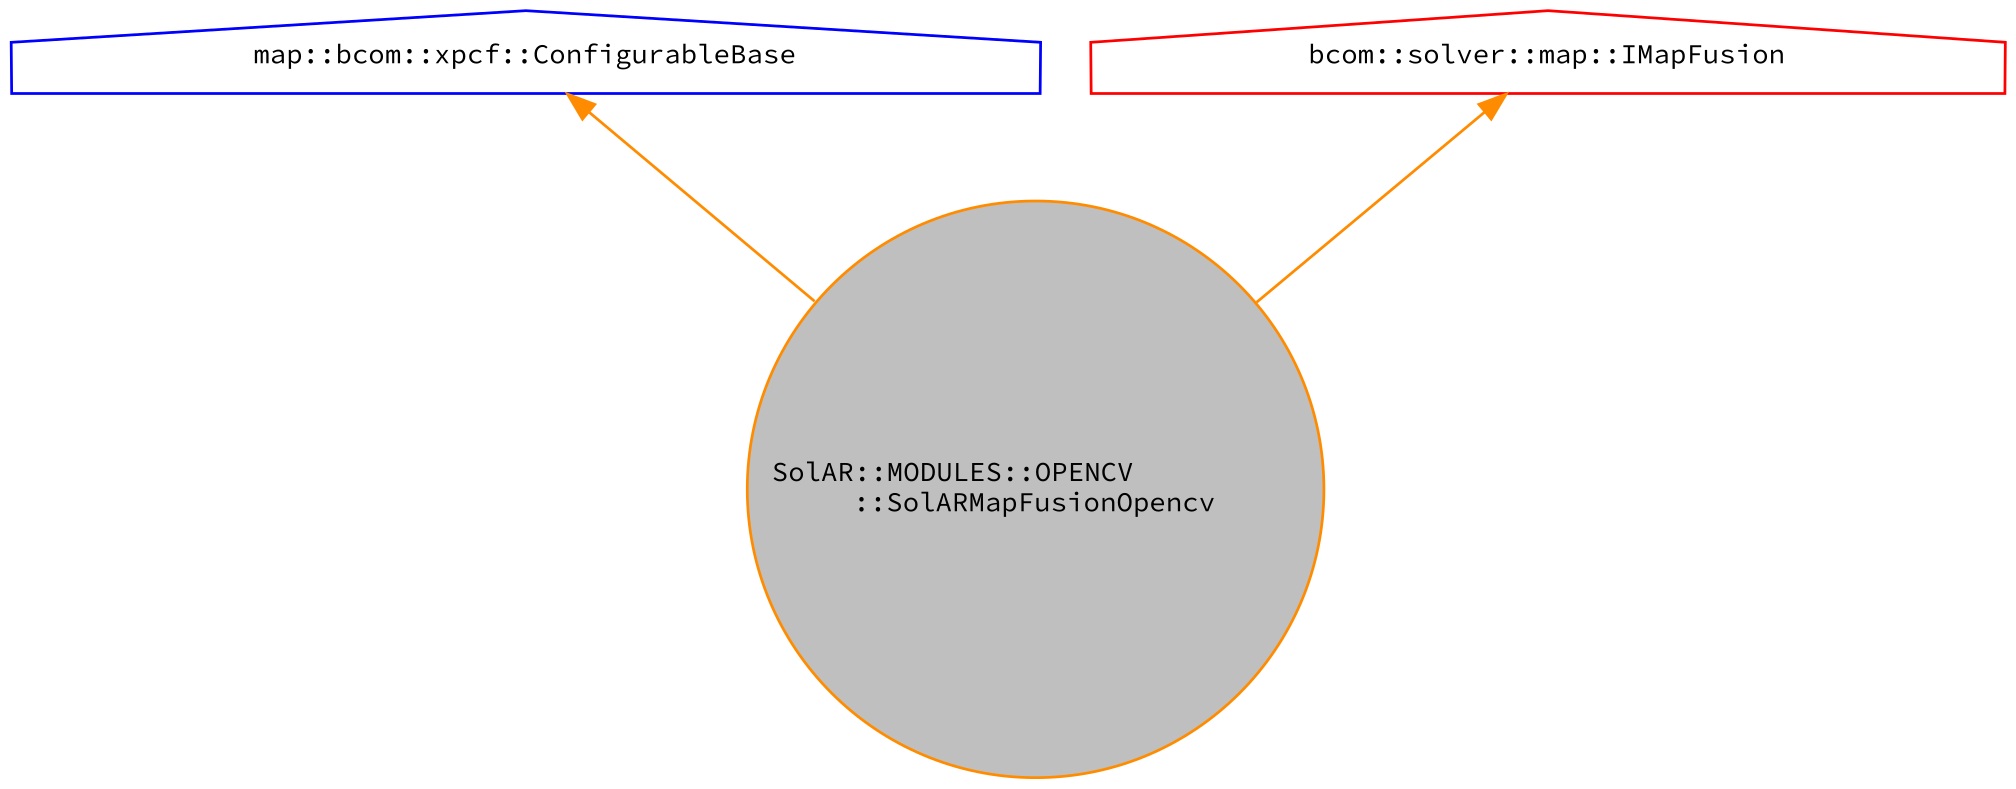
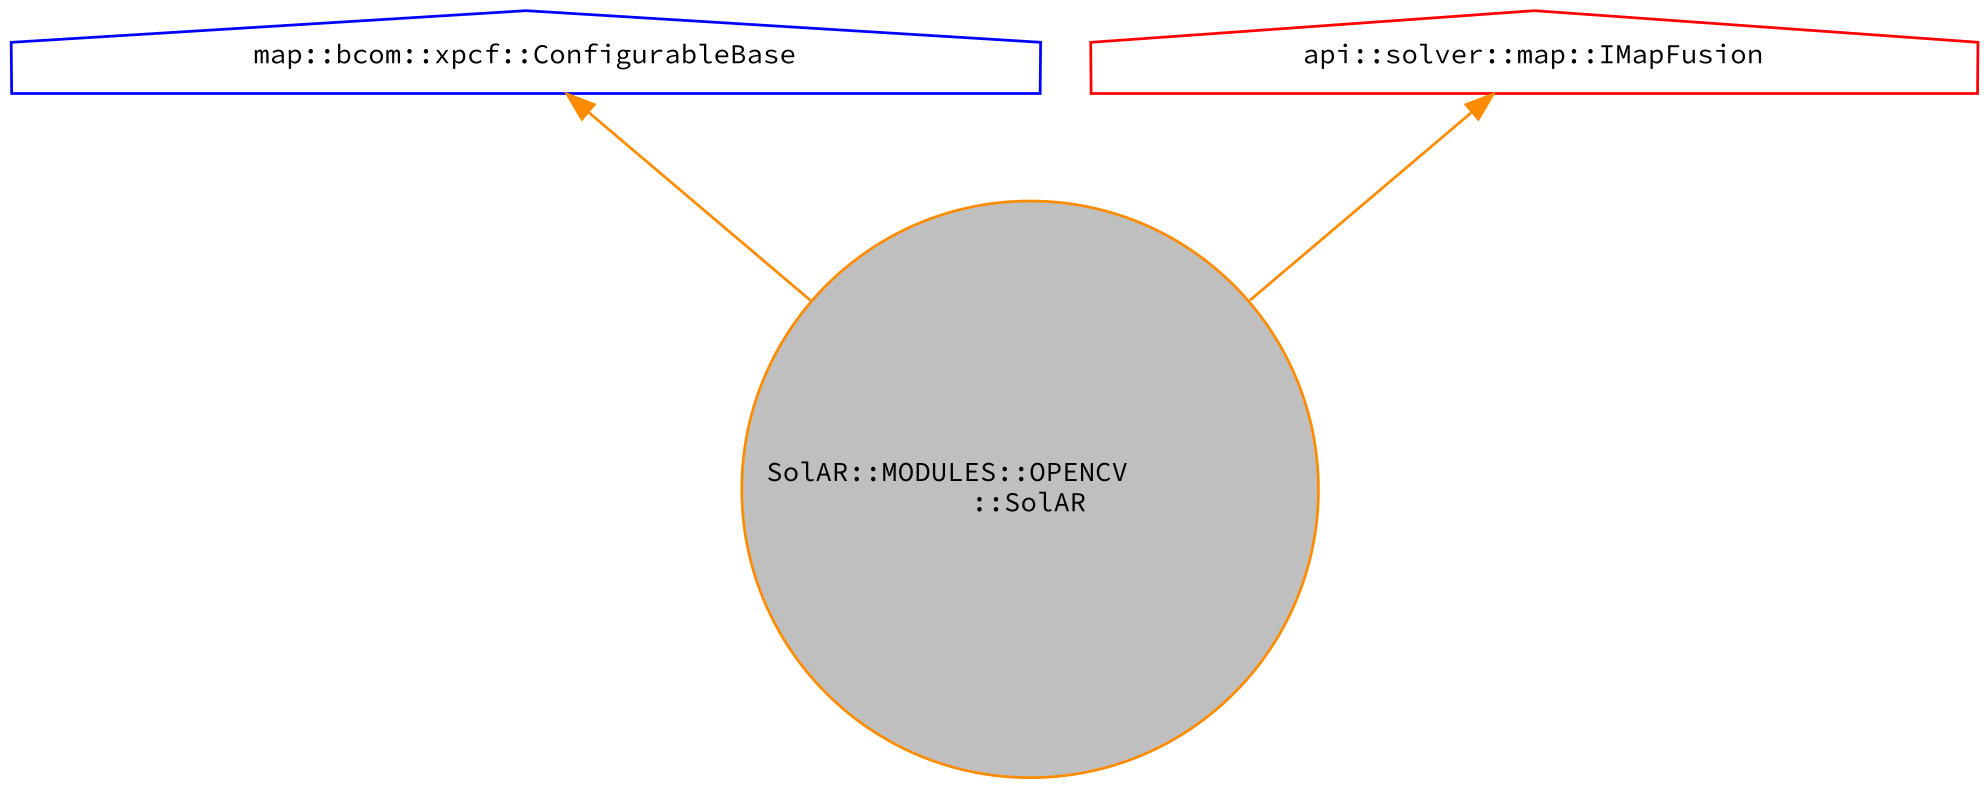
node "bcom::solver::map::IMapFusion": label "bcom::solver::map::IMapFusion" -> "api::solver::map::IMapFusion"
node "SolAR::MODULES::OPENCV ::SolARMapFusionOpencv": label "SolAR::MODULES::OPENCV ::SolARMapFusionOpencv" -> "SolAR::MODULES::OPENCV ::SolAR"
